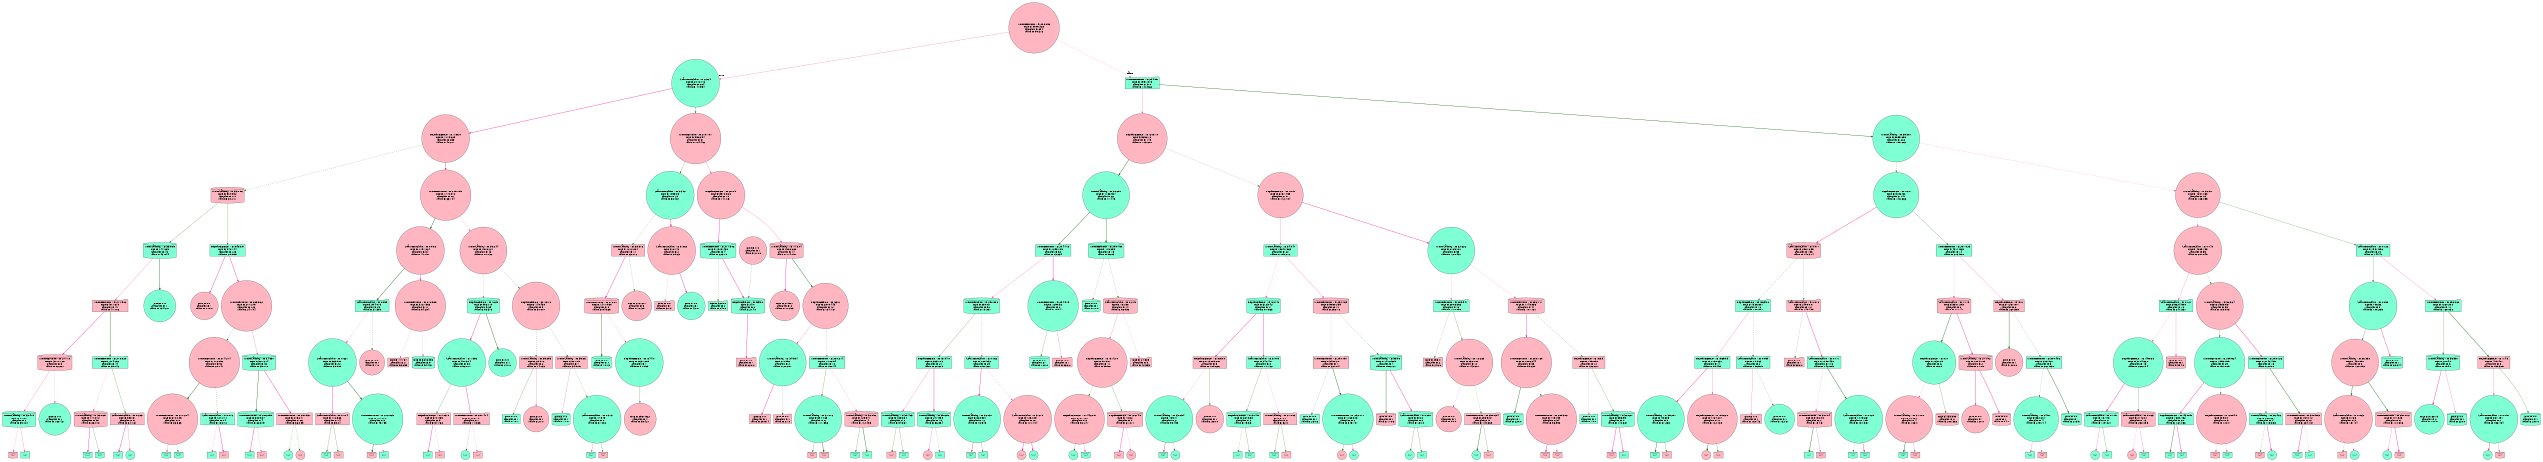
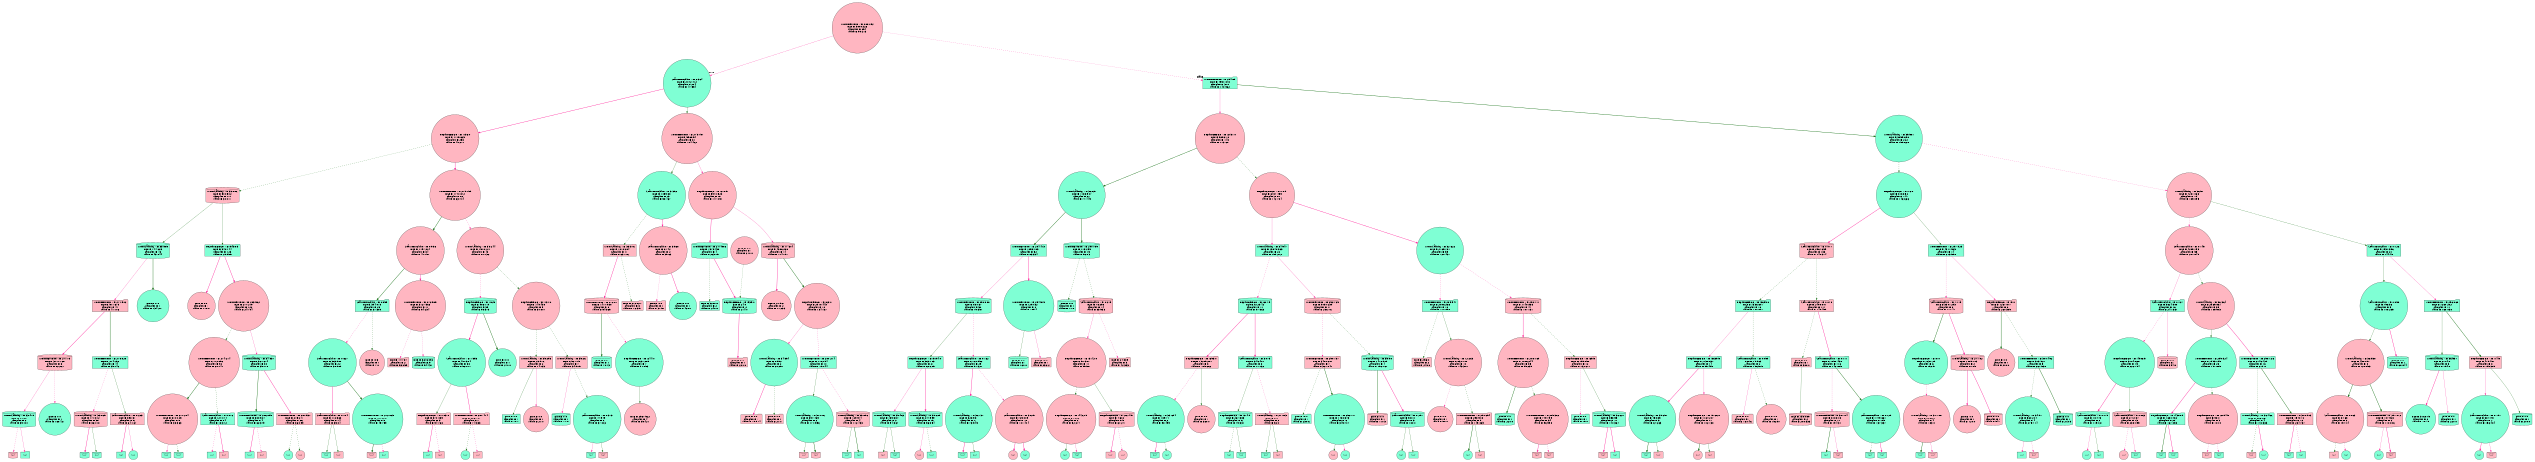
node "mse = 612.677 samples = 3 value = 76.391": shape circle -> folder
node "mse = -0.0 samples = 1 value = 7.0": label "mse = -0.0 samples = 1 value = 7.0" -> "mse = -0.3 samples = 1 value = 7.0"
edge "Depth_GEBCO <= -8.0 mse = 1631.25 samples = 6 value = 192.5" -> "mse = 138.889 samples = 2 value = 208.333": now "mse = 0.0 samples = 1 value = 380.0" -> "mse = 138.889 samples = 2 value = 208.333"
node "mse = 0.0 samples = 1 value = 29.514": label "mse = 0.0 samples = 1 value = 29.514" -> "mse = 0.0 samples = 1 value = 19.514"
node "mse = 0.0 samples = 1 value = 152.57": fillcolor aquamarine -> lightpink
node "mse = 0.0 mse = 1 value = 54.1": label "mse = 0.0 mse = 1 value = 54.1" -> "mse = 0.0 samples = 1 value = 54.1"
